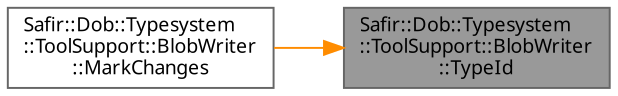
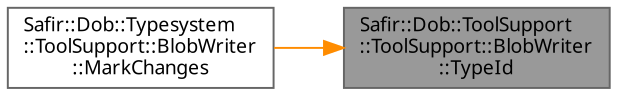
node "Safir::Dob::Typesystem ::ToolSupport::BlobWriter ::TypeId": label "Safir::Dob::Typesystem ::ToolSupport::BlobWriter ::TypeId" -> "Safir::Dob::ToolSupport ::ToolSupport::BlobWriter ::TypeId"
